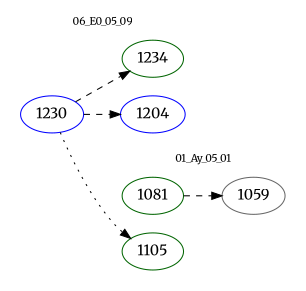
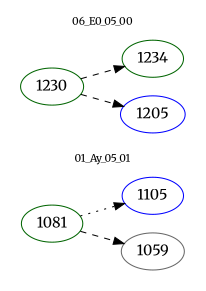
cluster "06_E0_05_09": label "06_E0_05_09" -> "06_E0_05_00"
node "1230": color blue -> darkgreen
node "1204": label "1204" -> "1205"
edge "1230" -> "1105": now "1081" -> "1105"
node "1105": color darkgreen -> blue
